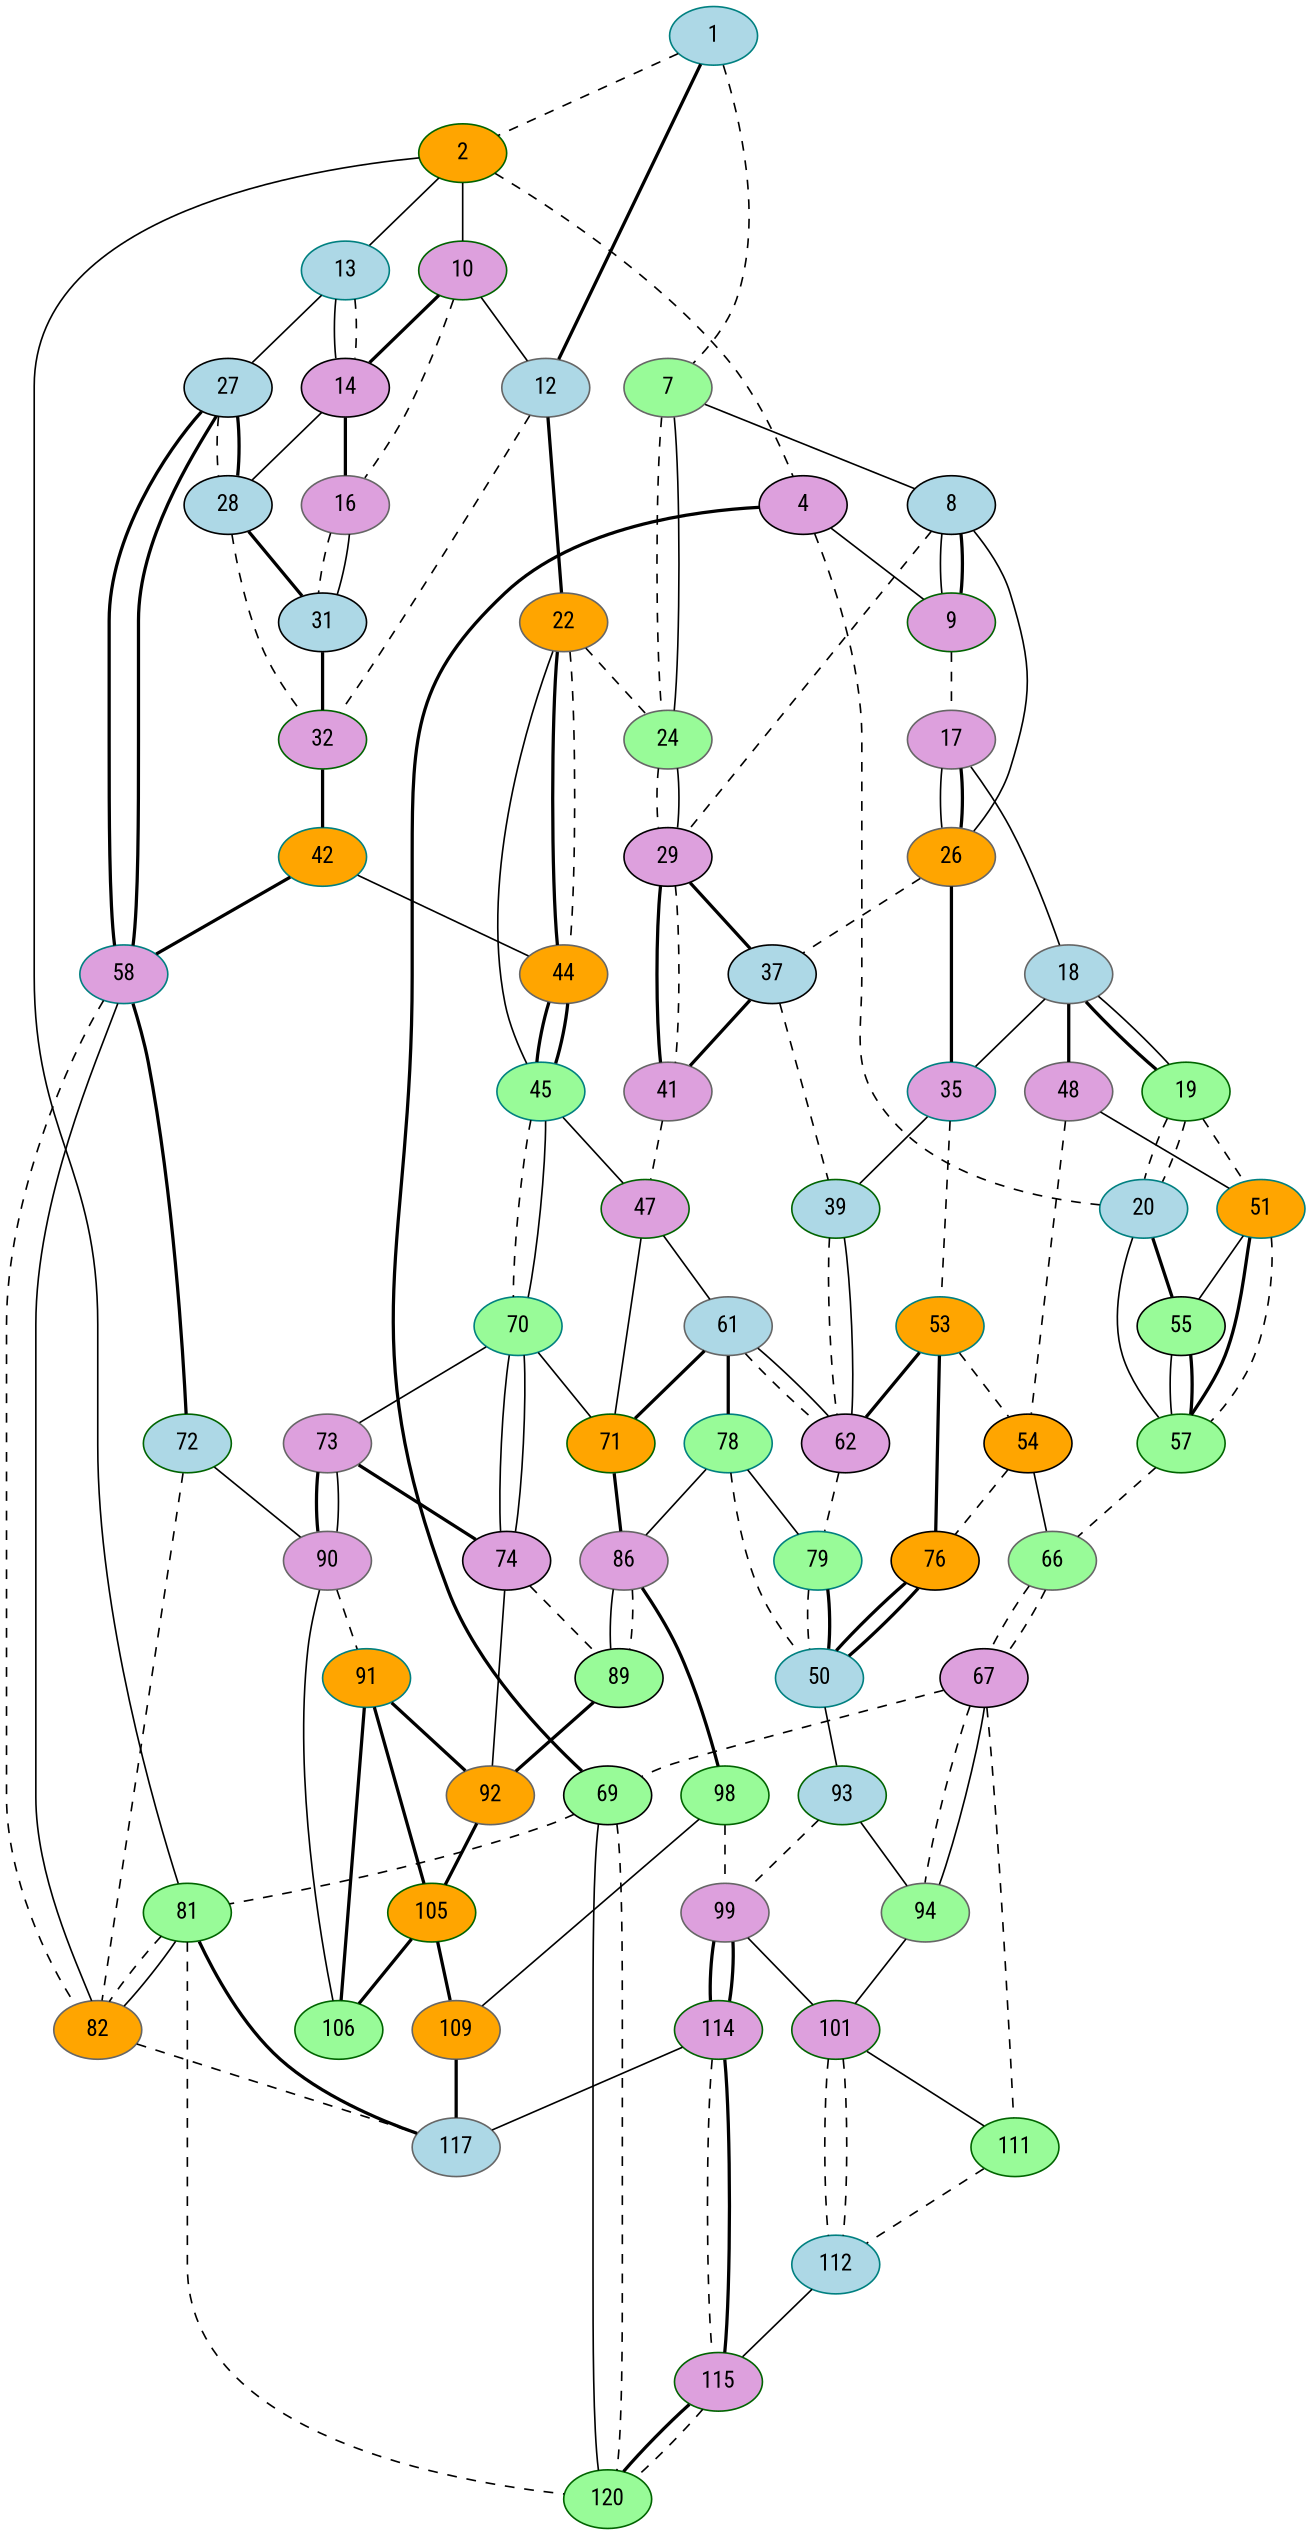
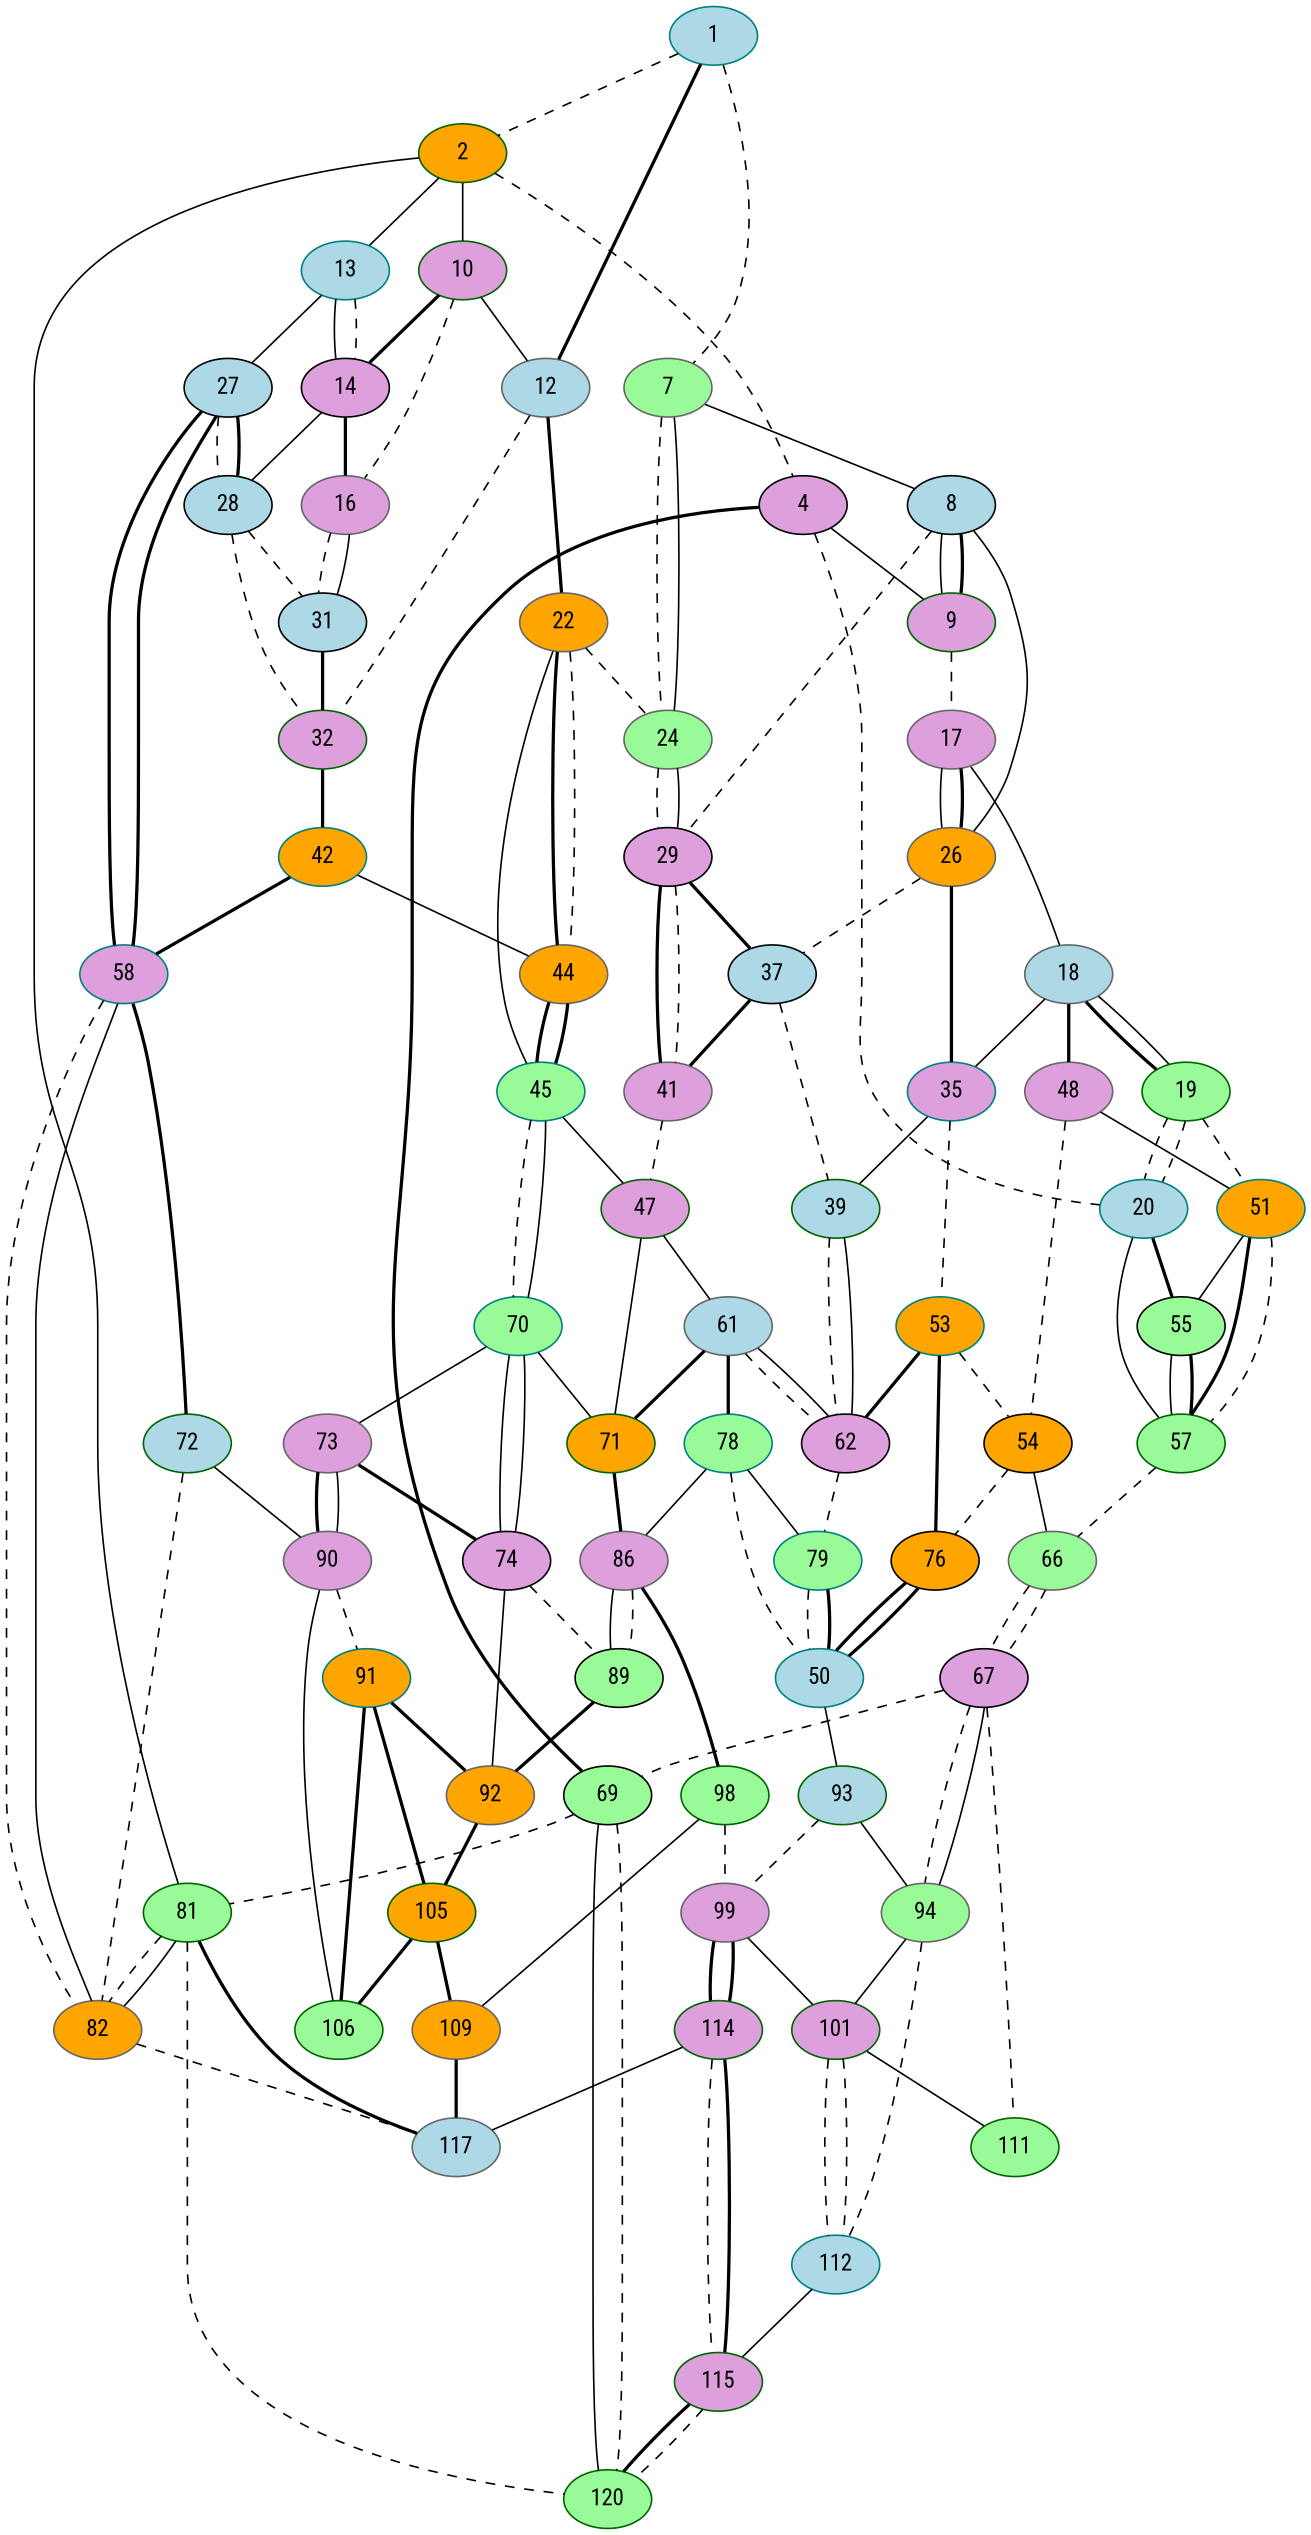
edge "28" -- "31": style bold -> dashed
edge "111" -- "112": now "94" -- "112"
